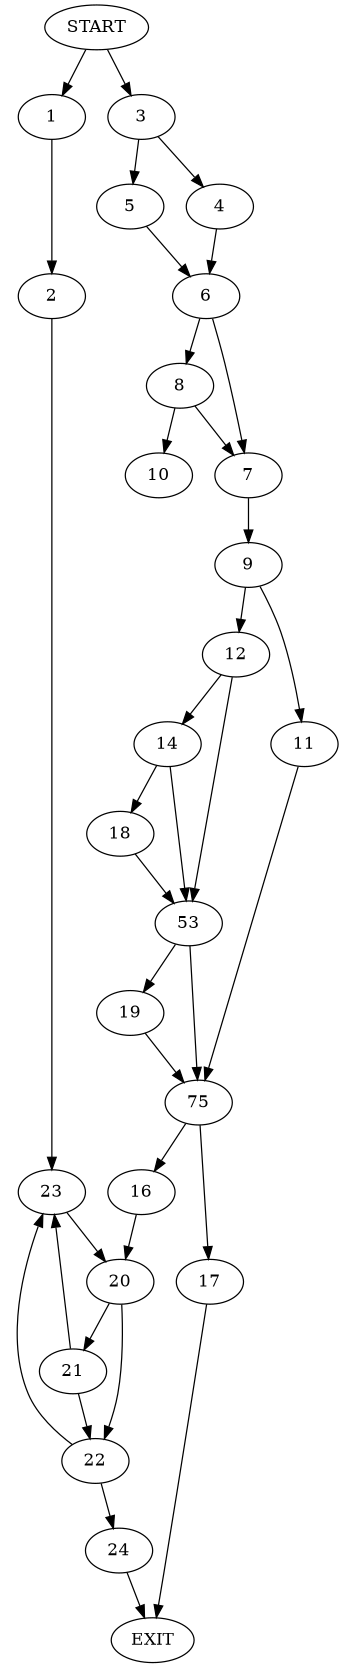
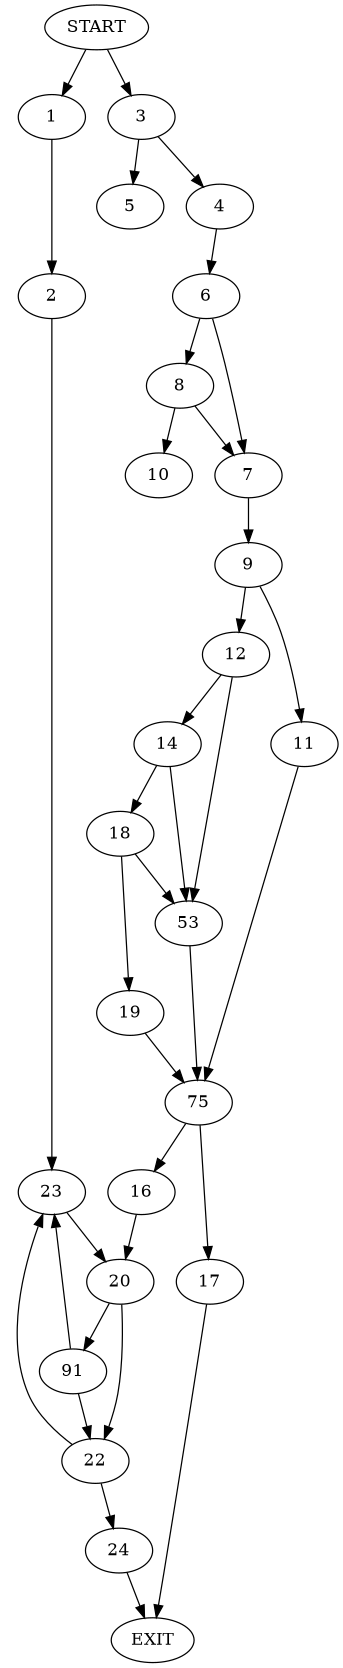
edge "5" -> "6": removed
edge "53" -> "19": now "18" -> "19"
node "21": label "21" -> "91"
